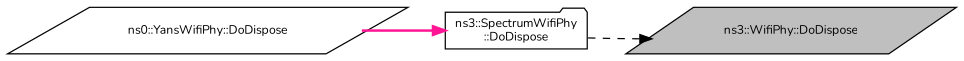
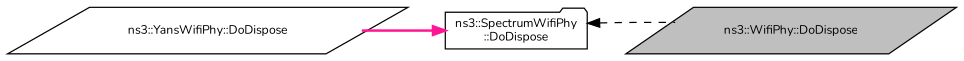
node "ns0::YansWifiPhy::DoDispose": label "ns0::YansWifiPhy::DoDispose" -> "ns3::YansWifiPhy::DoDispose"
edge "ns3::SpectrumWifiPhy ::DoDispose" -> "ns3::WifiPhy::DoDispose": reversed
